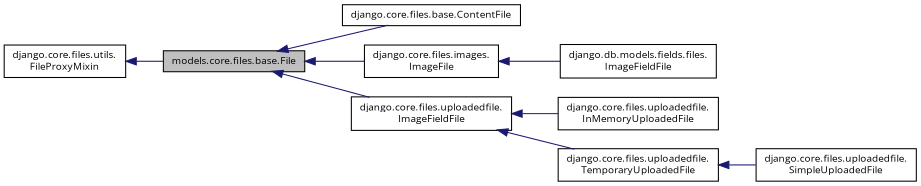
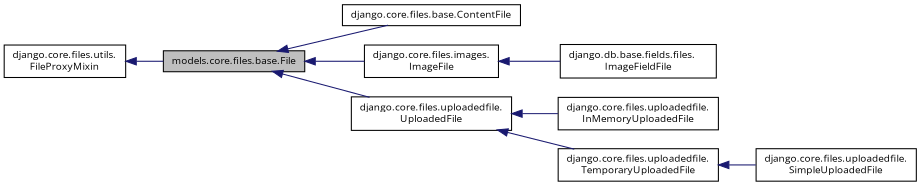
node "django.db.models.fields.files. ImageFieldFile": label "django.db.models.fields.files. ImageFieldFile" -> "django.db.base.fields.files. ImageFieldFile"
node "django.core.files.uploadedfile. ImageFieldFile": label "django.core.files.uploadedfile. ImageFieldFile" -> "django.core.files.uploadedfile. UploadedFile"
